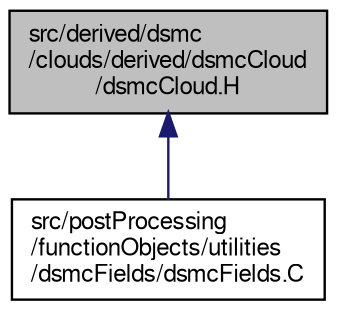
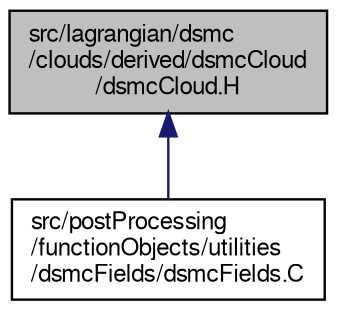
node "src/derived/dsmc /clouds/derived/dsmcCloud /dsmcCloud.H": label "src/derived/dsmc /clouds/derived/dsmcCloud /dsmcCloud.H" -> "src/lagrangian/dsmc /clouds/derived/dsmcCloud /dsmcCloud.H"
